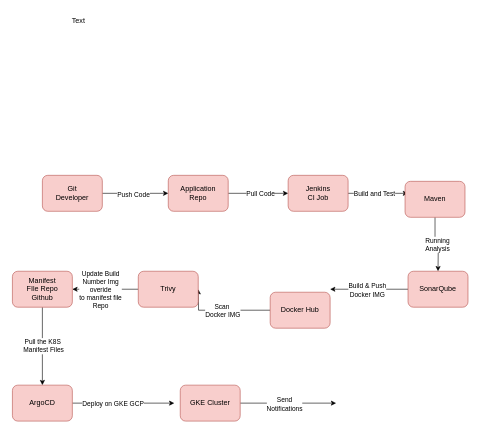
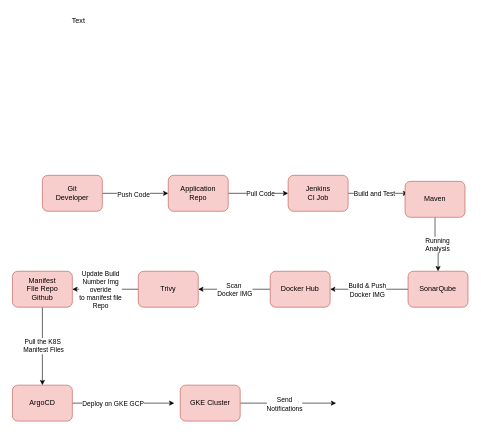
node "Docker Hub": moved (300, 311) -> (300, 290)
